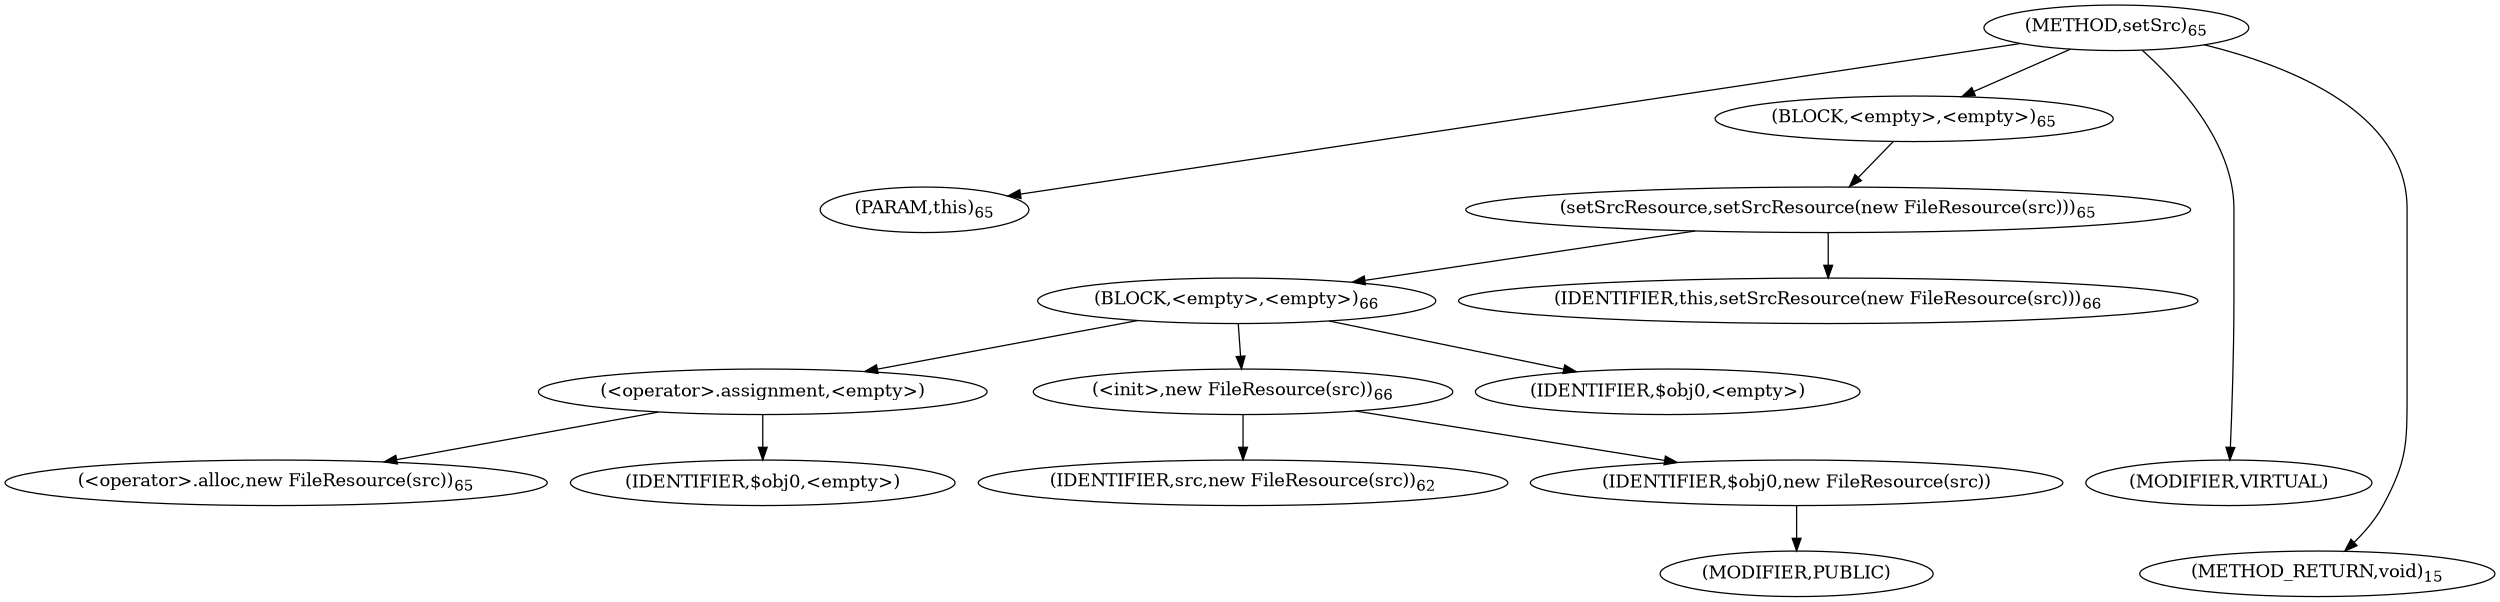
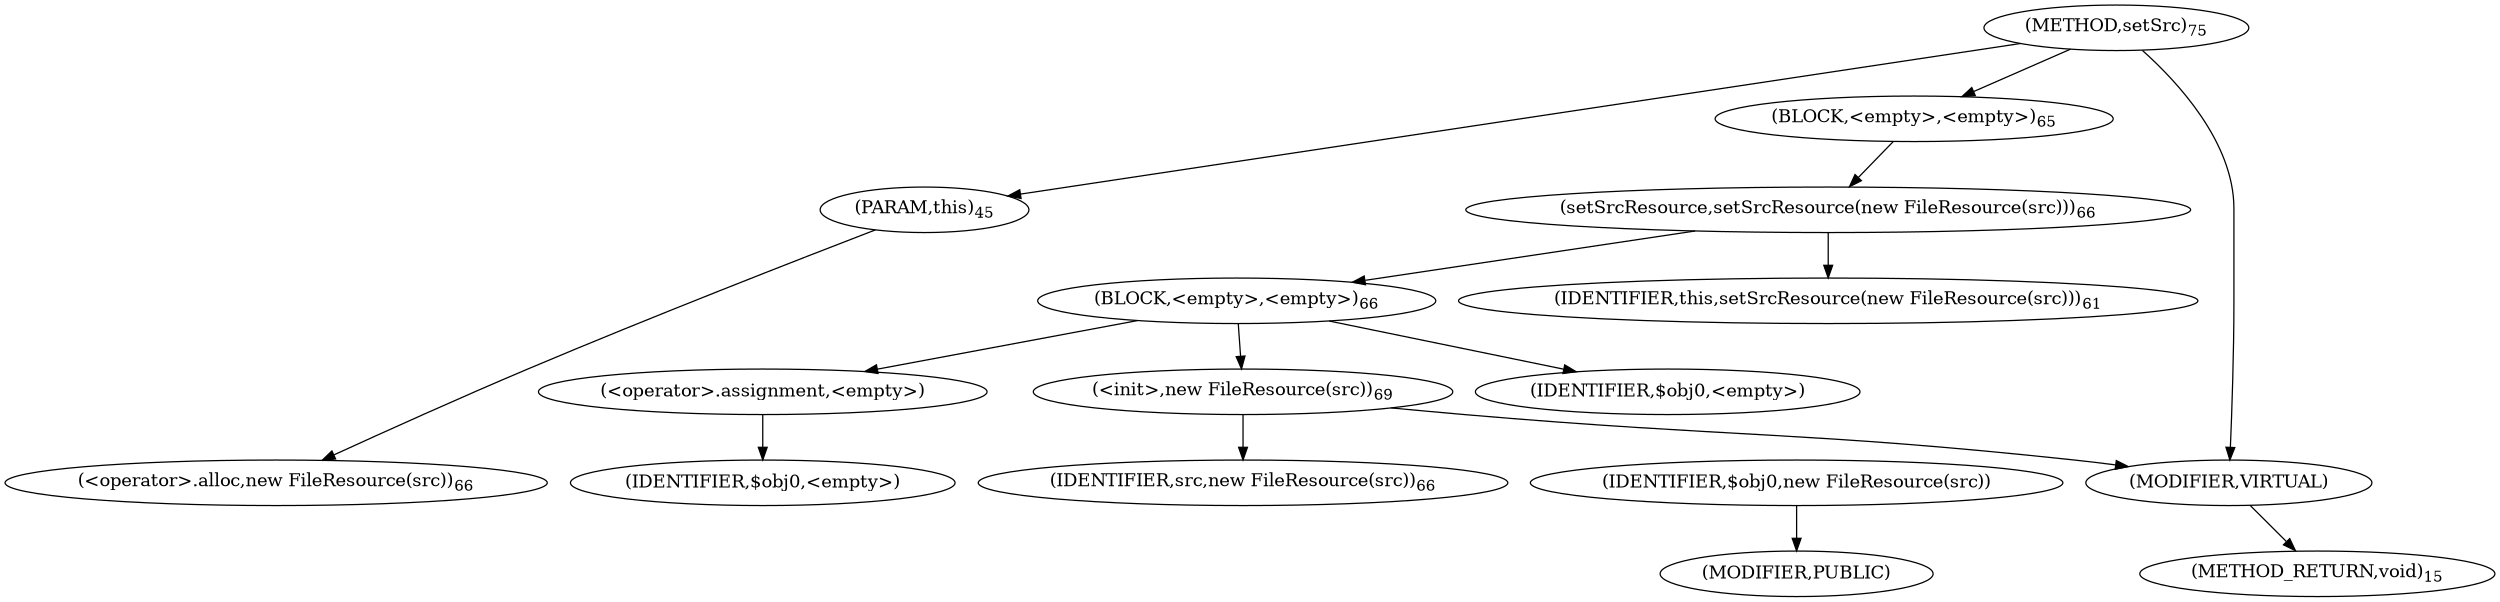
node "(METHOD,setSrc)": text "65" -> "75"
node "(PARAM,this)": text "65" -> "45"
node "(setSrcResource,setSrcResource(new FileResource(src)))": text "65" -> "66"
edge "(METHOD,setSrc)" -> "(METHOD_RETURN,void)": now "(MODIFIER,VIRTUAL)" -> "(METHOD_RETURN,void)"
node "(IDENTIFIER,this,setSrcResource(new FileResource(src)))": text "66" -> "61"
node "(<init>,new FileResource(src))": text "66" -> "69"
edge "(<operator>.assignment,<empty>)" -> "(<operator>.alloc,new FileResource(src))": now "(PARAM,this)" -> "(<operator>.alloc,new FileResource(src))"
edge "(<init>,new FileResource(src))" -> "(IDENTIFIER,$obj0,new FileResource(src))": now "(<init>,new FileResource(src))" -> "(MODIFIER,VIRTUAL)"
node "(<operator>.alloc,new FileResource(src))": text "65" -> "66"
node "(IDENTIFIER,src,new FileResource(src))": text "62" -> "66"
